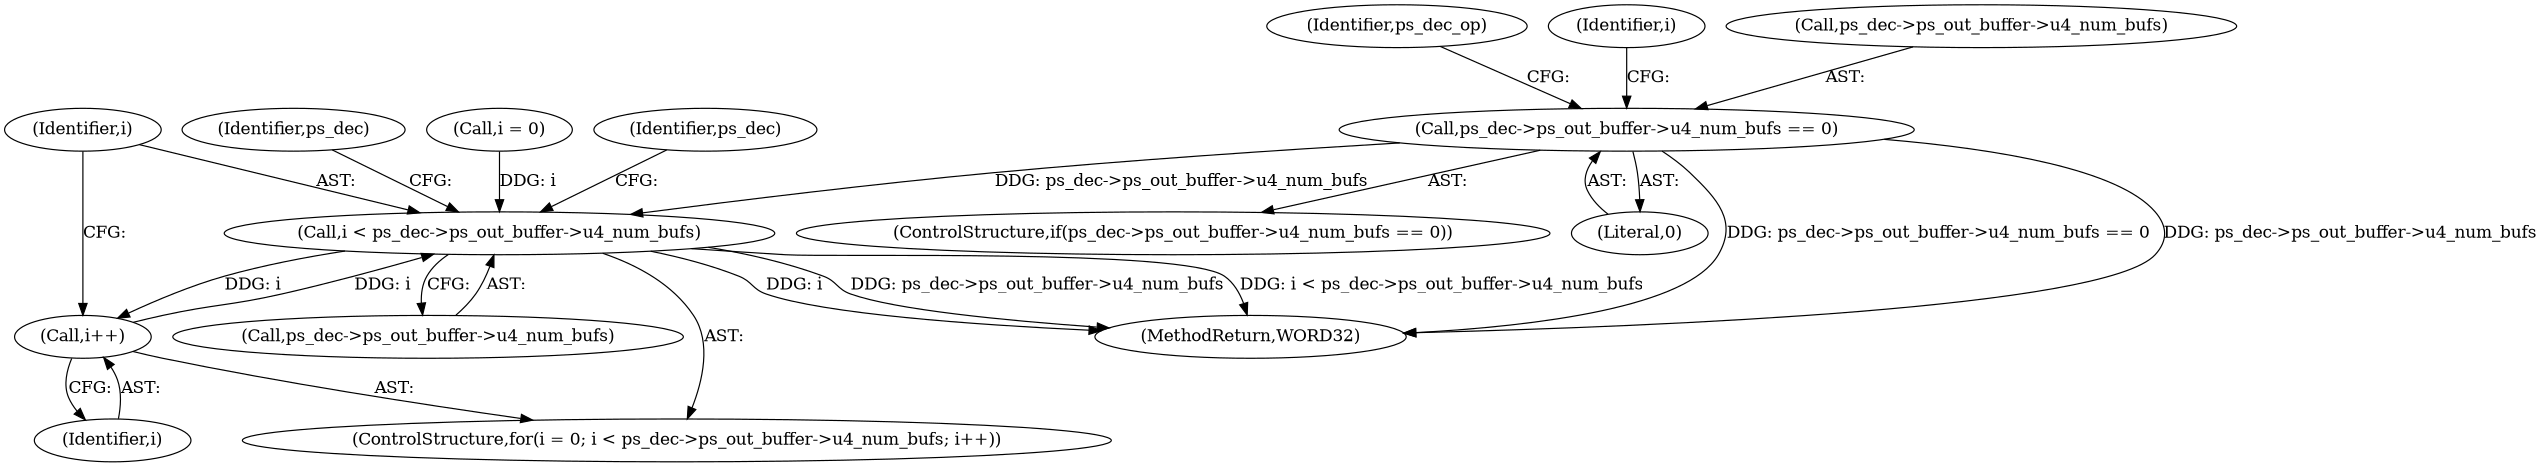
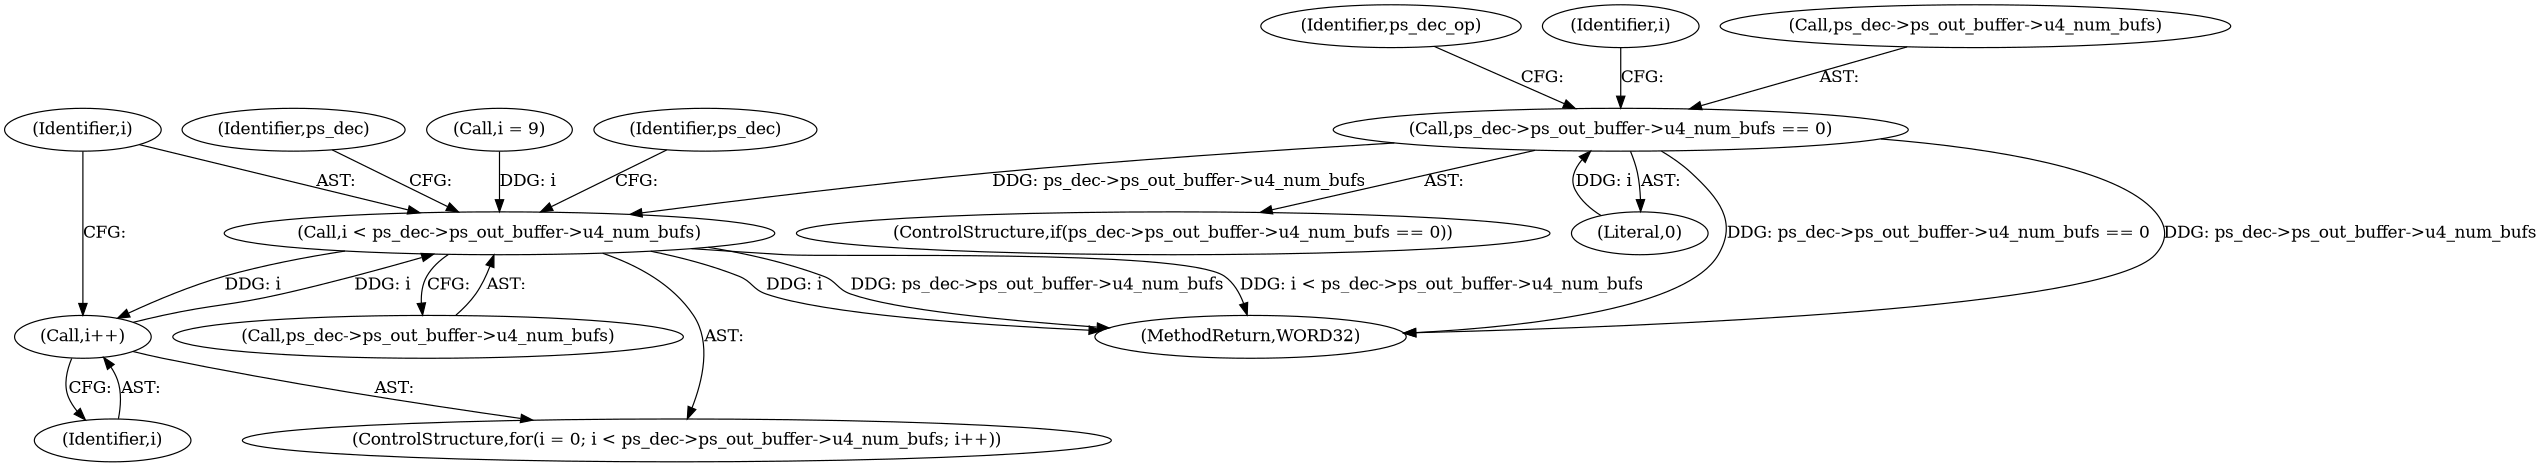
node "(Call,i = 0)": label "(Call,i = 0)" -> "(Call,i = 9)"
edge "(Literal,0)" -> "(Call,ps_dec->ps_out_buffer->u4_num_bufs == 0)": label "AST: " -> "DDG: i"
